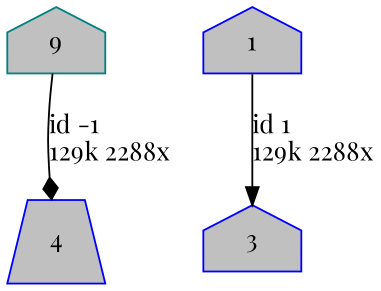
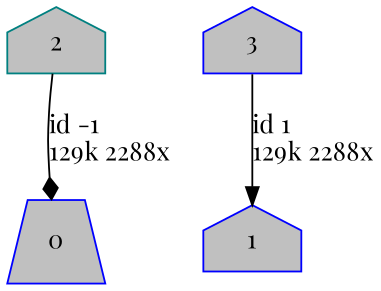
node "9": label "9" -> "2"
edge "1" -> "3": reversed
node "4": label "4" -> "0"
